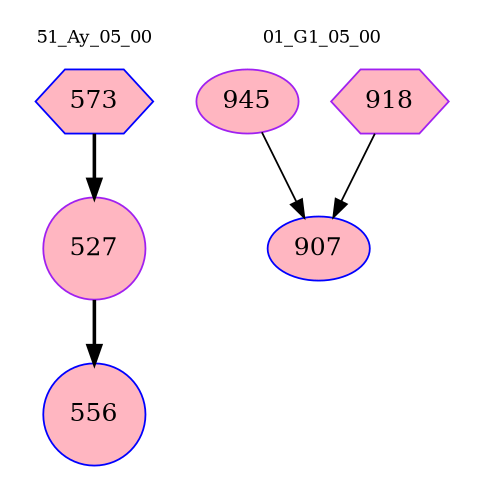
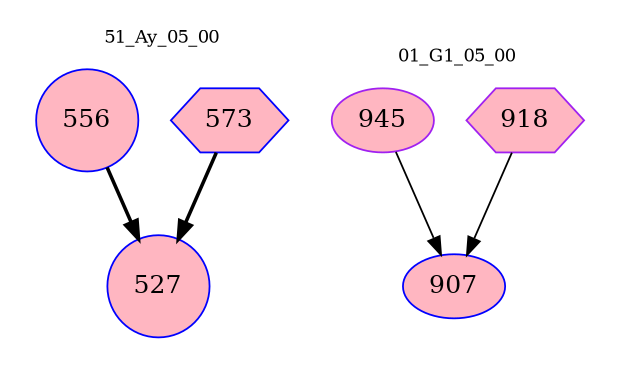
node "527": color purple -> blue
edge "527" -> "556": reversed
